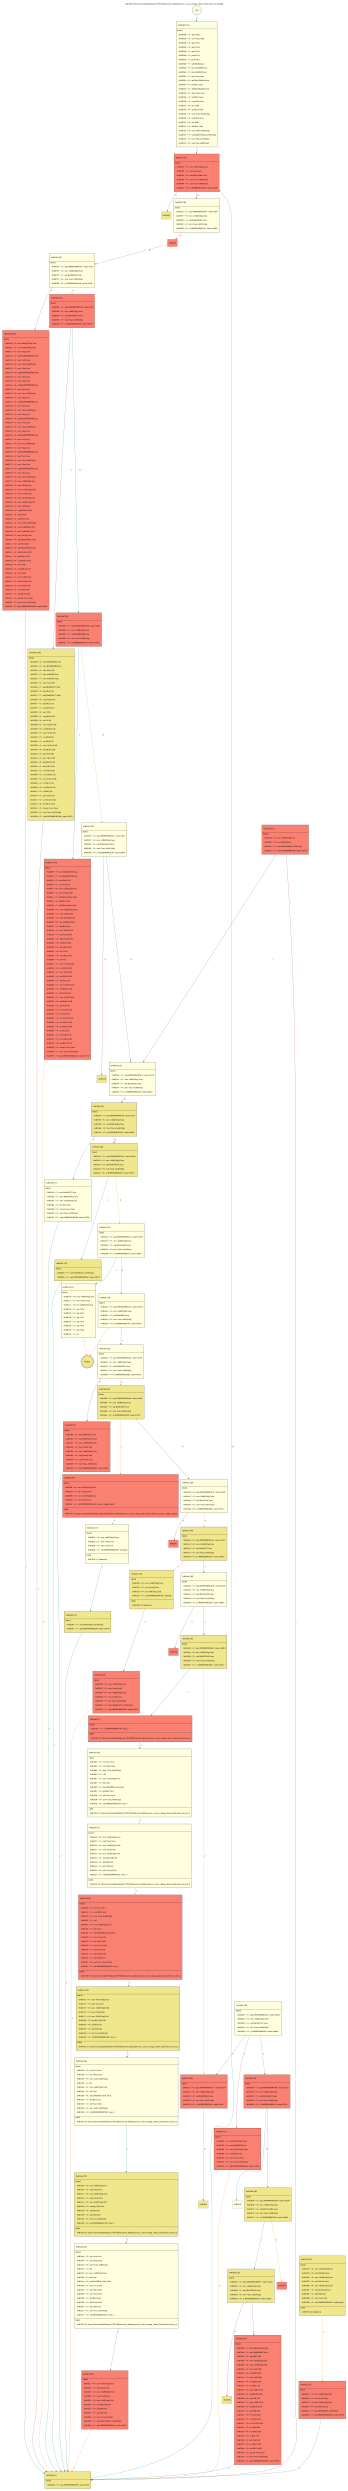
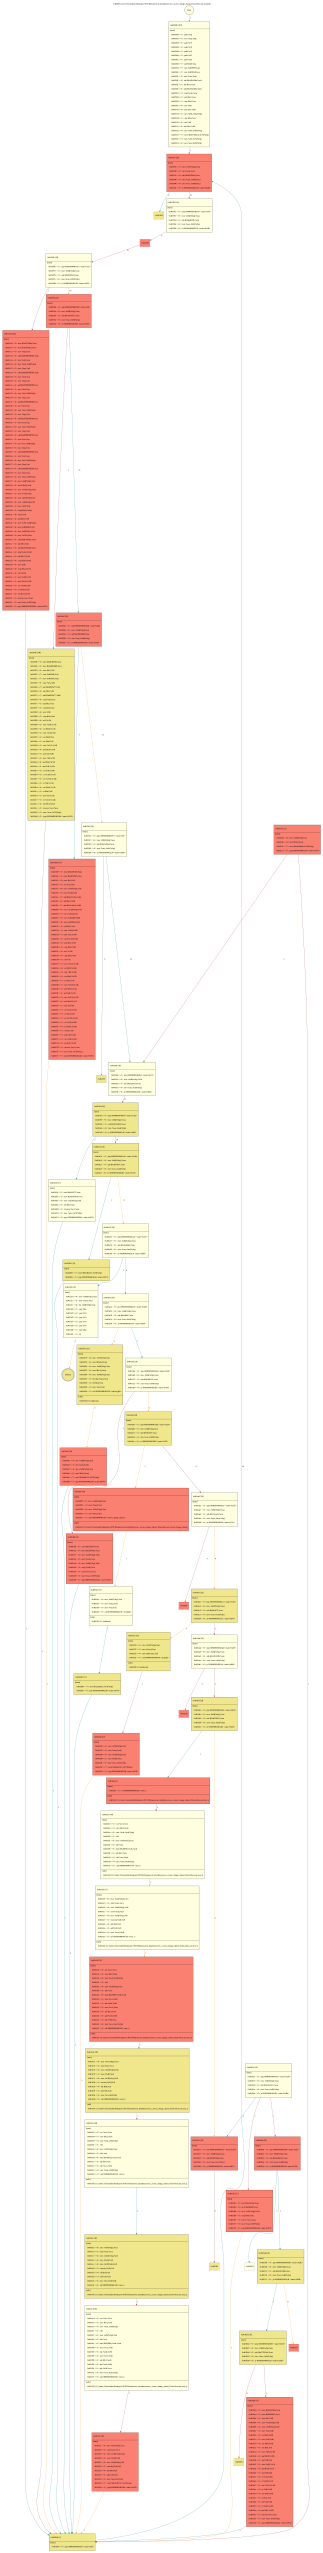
edge "0x401a4e [28]" -> "Desktop": now "0x401a4e [28]" -> "0x401d79 [39]"
